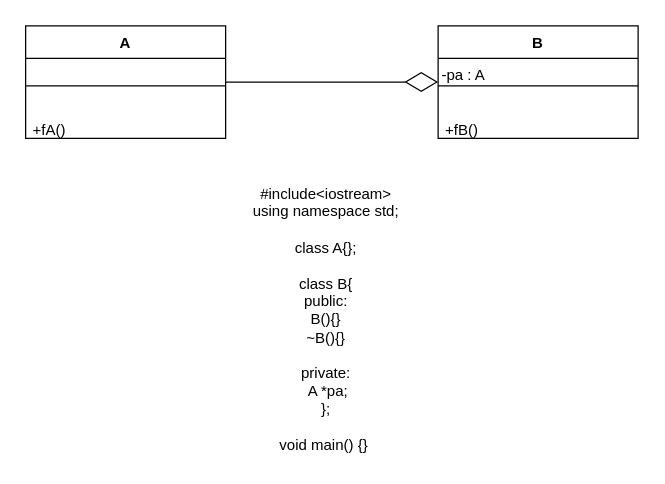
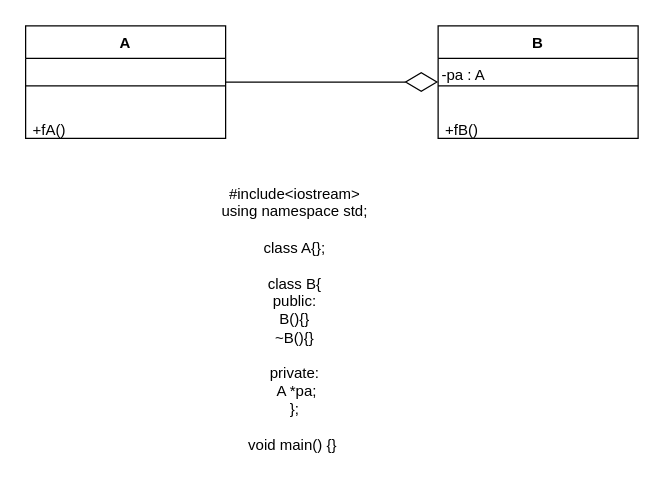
node "#include<iostream> using namespace std; class A{}; class B{ public: B(){} ~B(){} private: A *pa; }; void main() {}": moved (326, 319) -> (294, 319)
